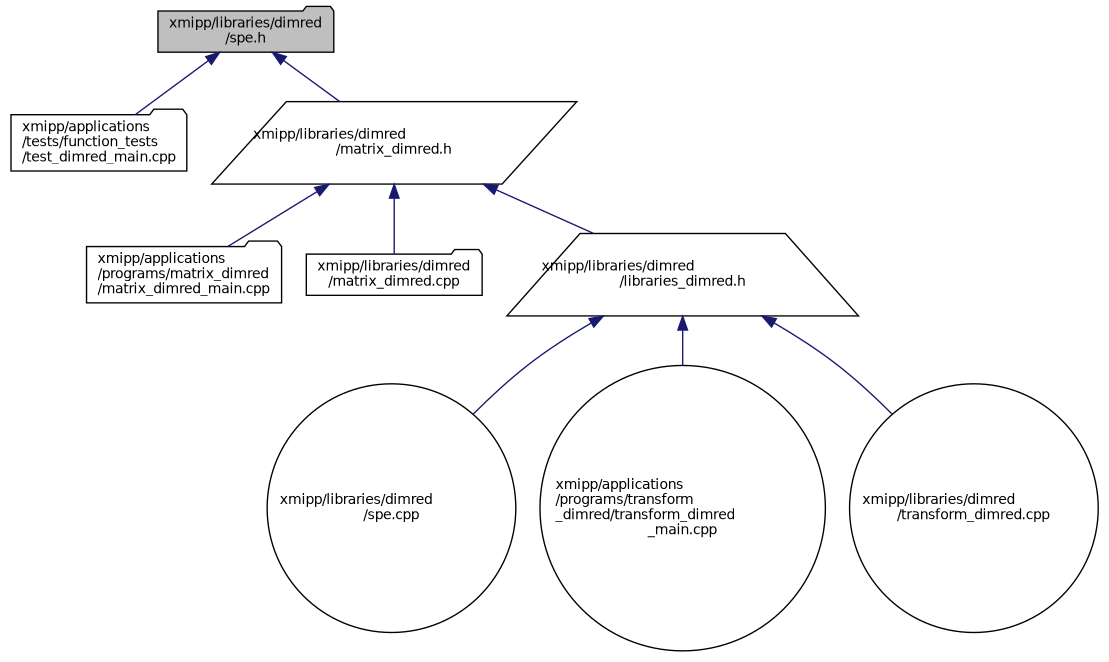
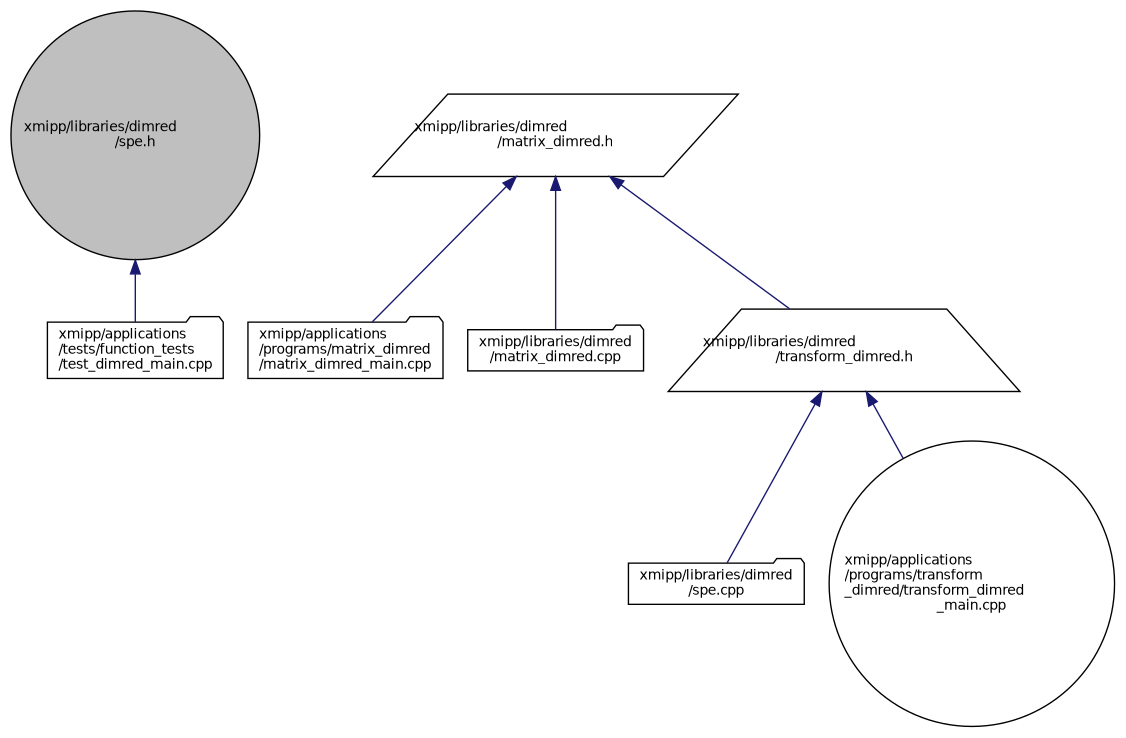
node "xmipp/libraries/dimred /spe.h": shape folder -> circle
edge "xmipp/libraries/dimred /matrix_dimred.h" -> "xmipp/libraries/dimred /spe.h": removed
node "xmipp/libraries/dimred /libraries_dimred.h": label "xmipp/libraries/dimred /libraries_dimred.h" -> "xmipp/libraries/dimred /transform_dimred.h"
node "xmipp/libraries/dimred /spe.cpp": shape circle -> folder
node "xmipp/libraries/dimred /transform_dimred.cpp": removed
